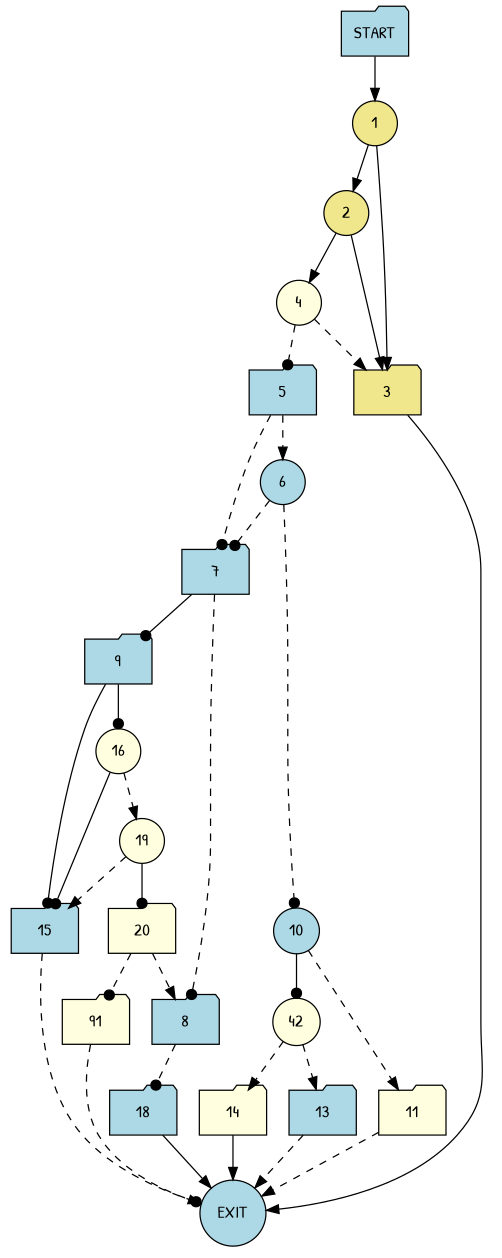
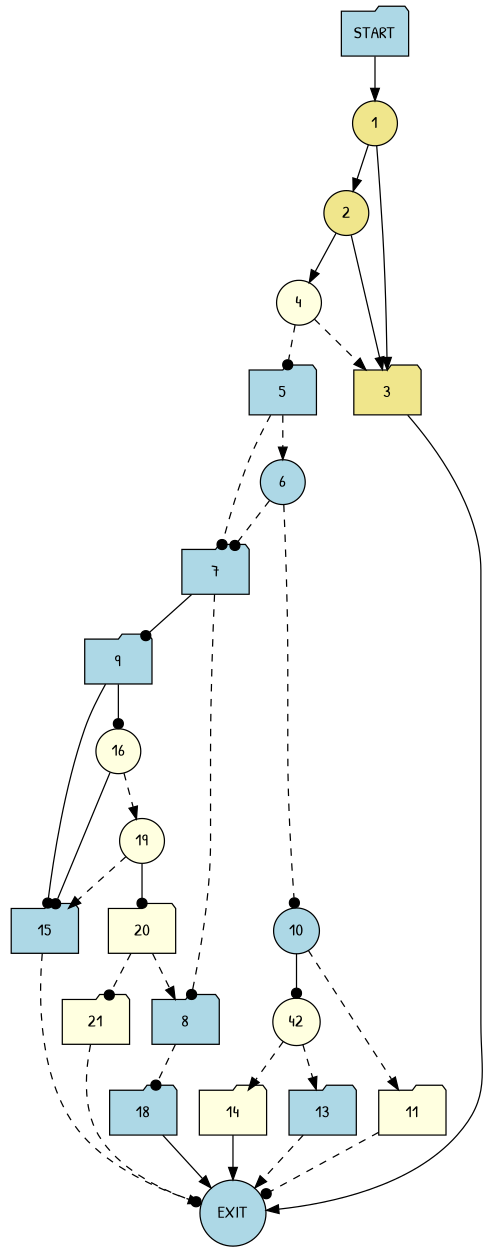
node "91": label "91" -> "21"
edge "11" -> "EXIT": arrowhead normal -> dot
